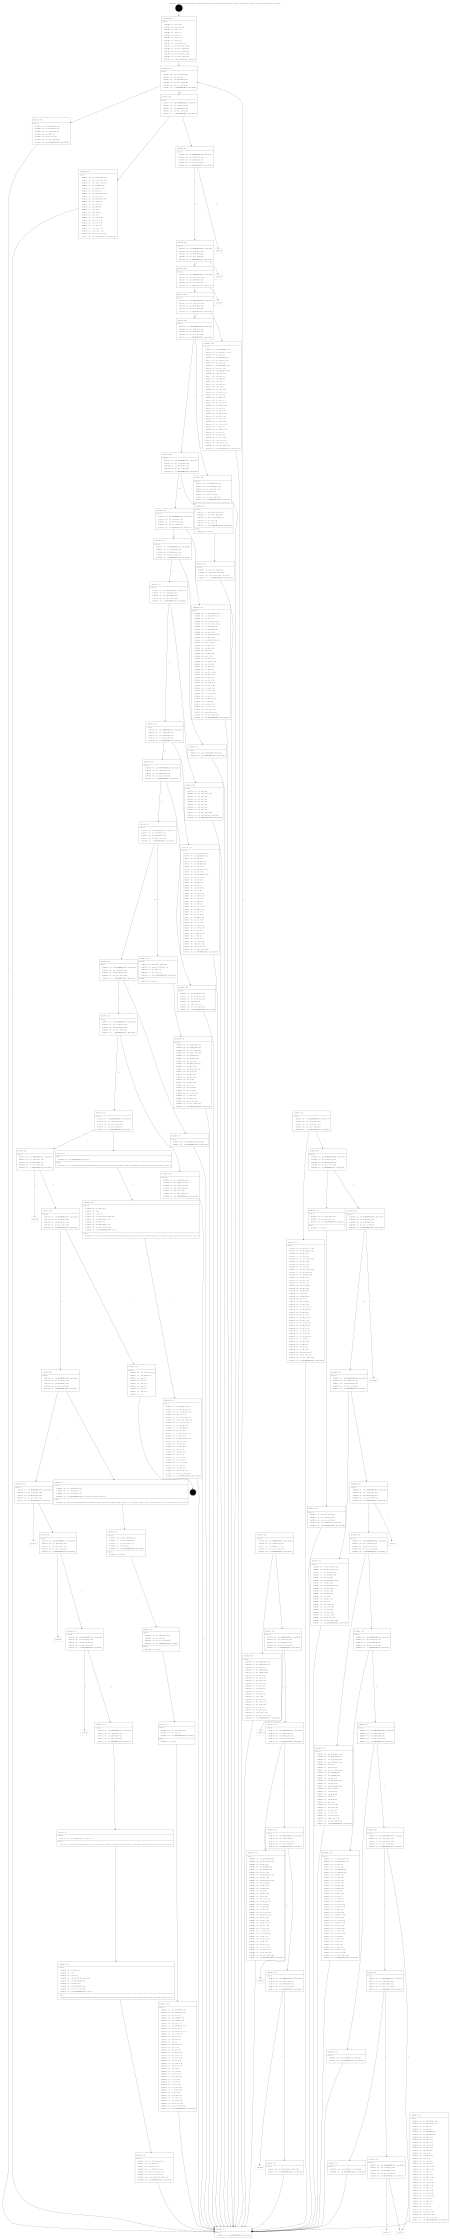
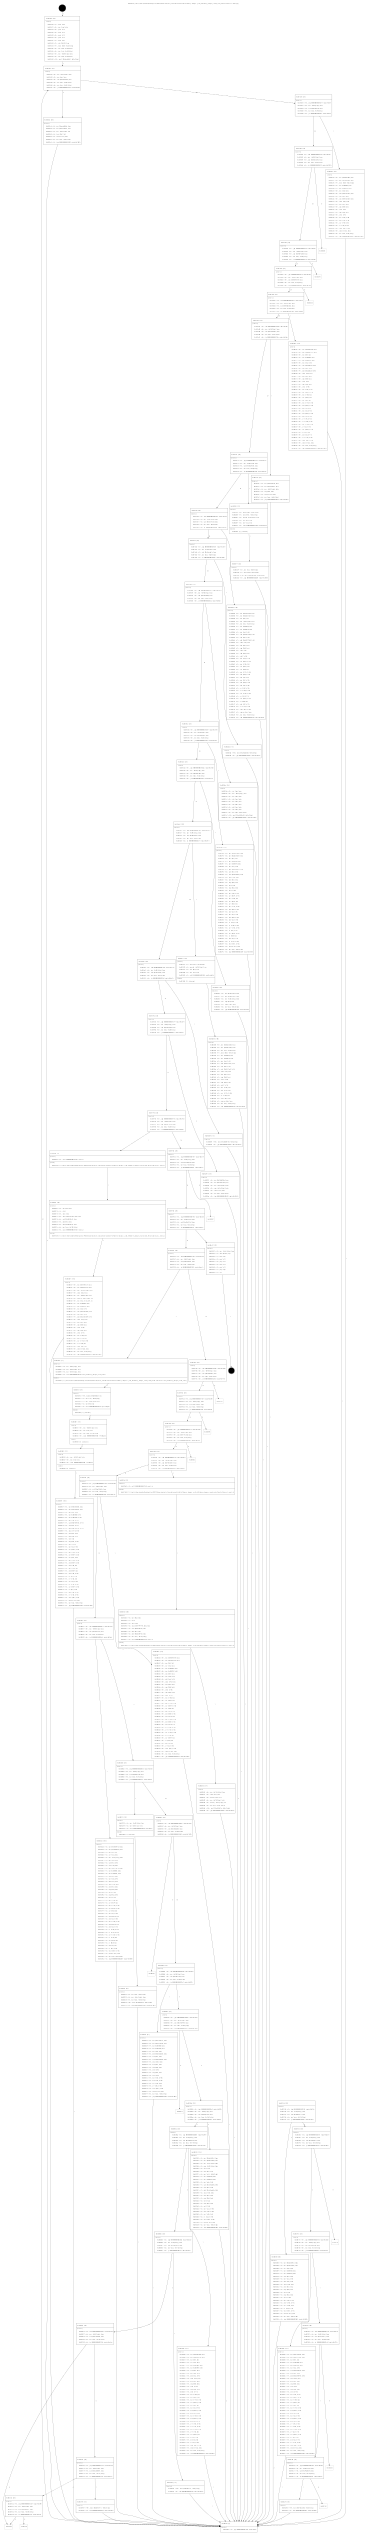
node "0x401ff6 [28]": added
